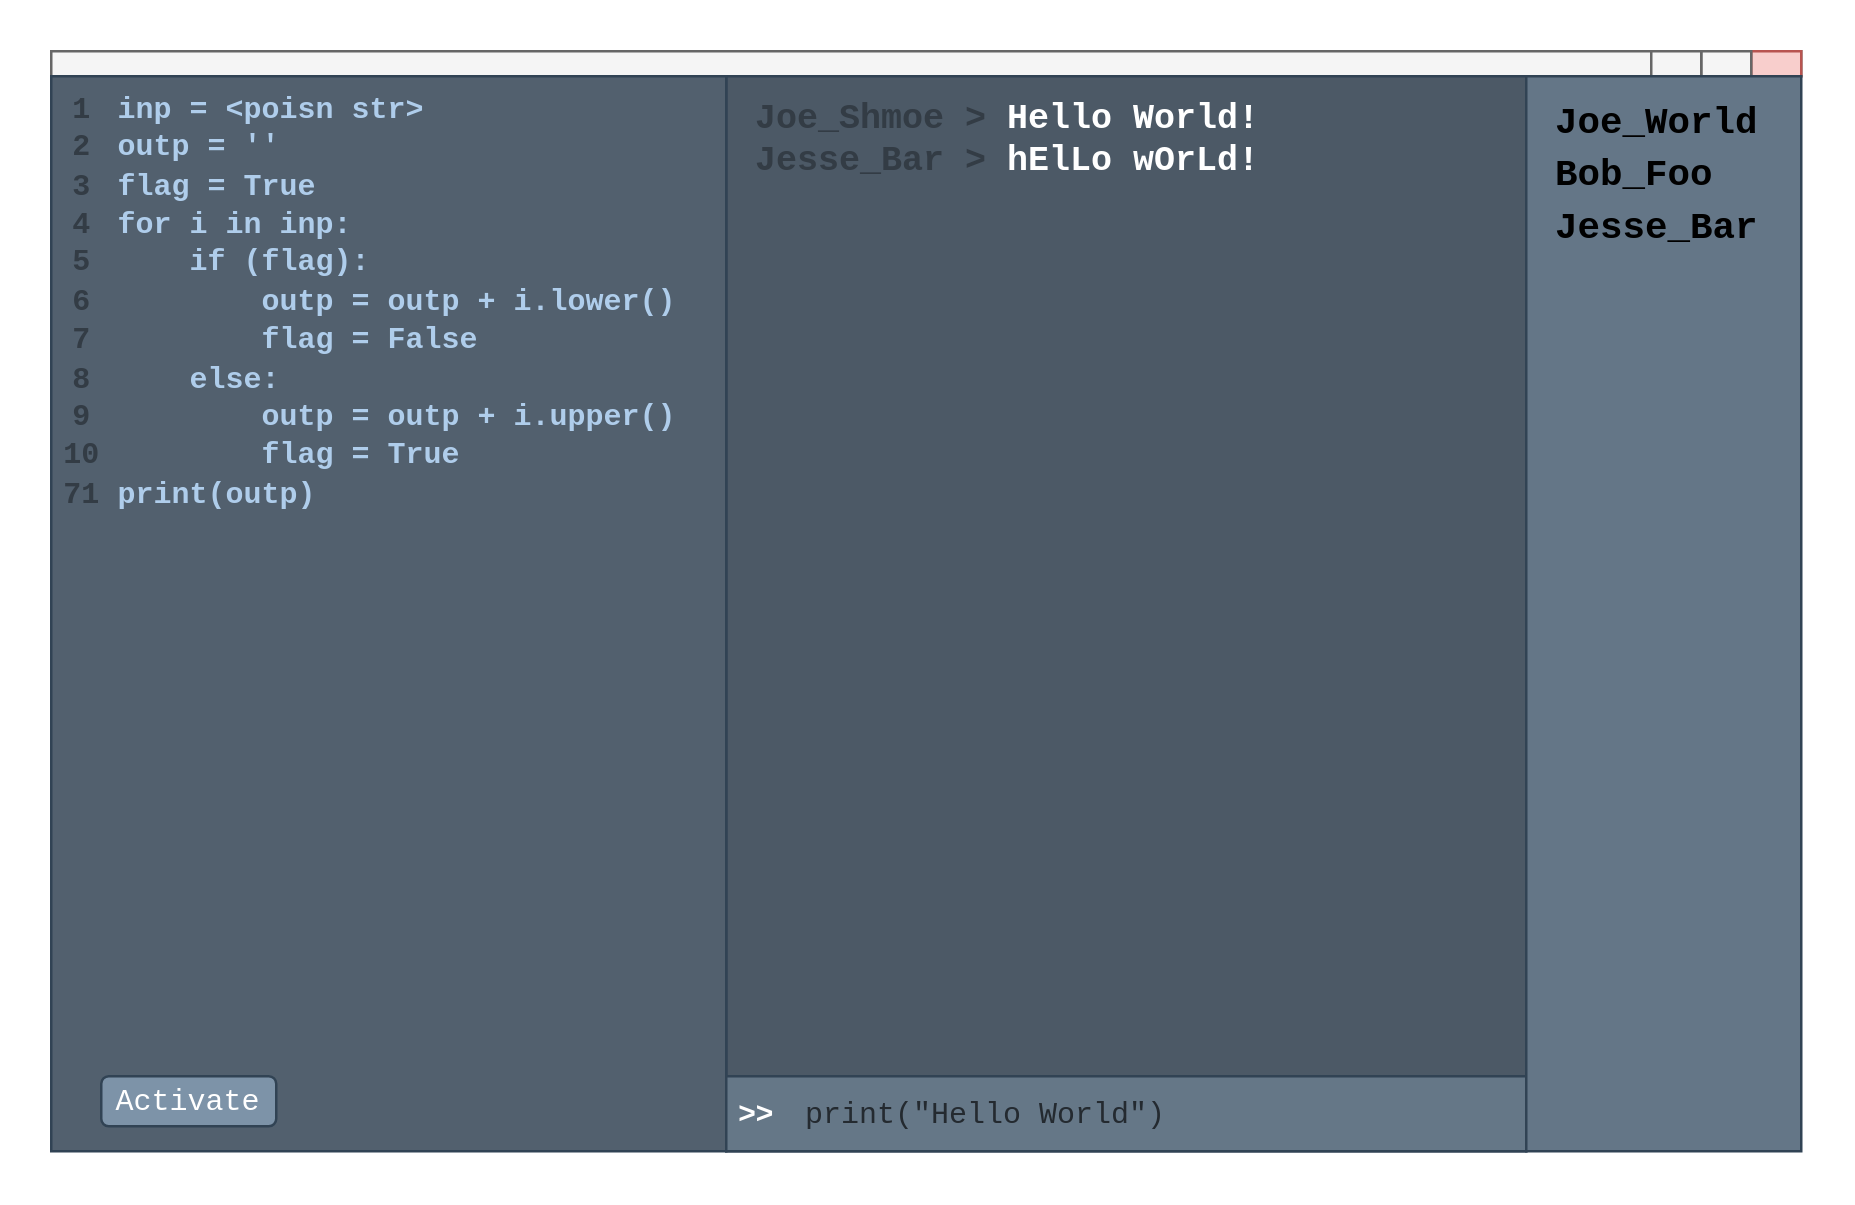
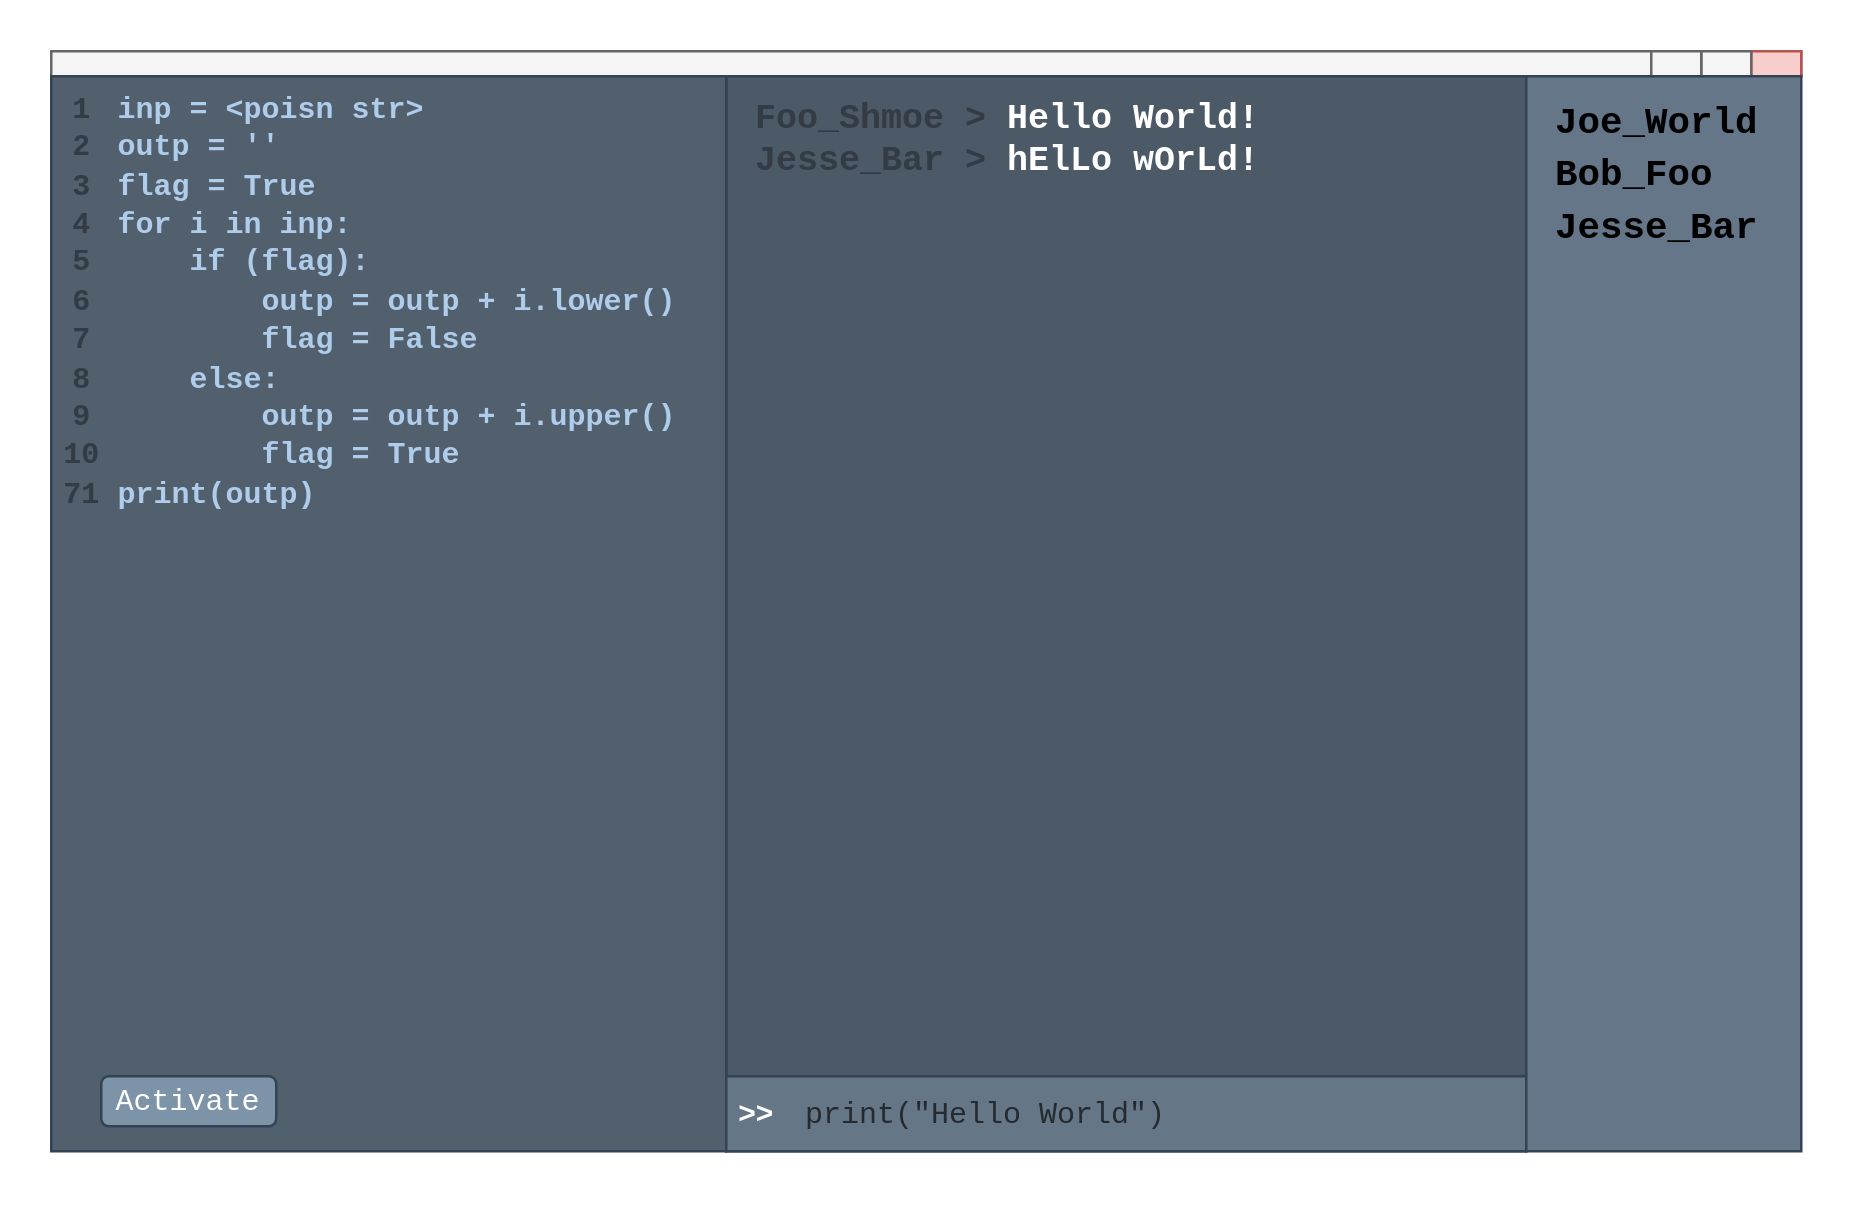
node "Joe_Shmoe > Hello World! Jesse_Bar > hElLo wOrLd!": label "Joe_Shmoe > Hello World! Jesse_Bar > hElLo wOrLd!" -> "Foo_Shmoe > Hello World! Jesse_Bar > hElLo wOrLd!"
